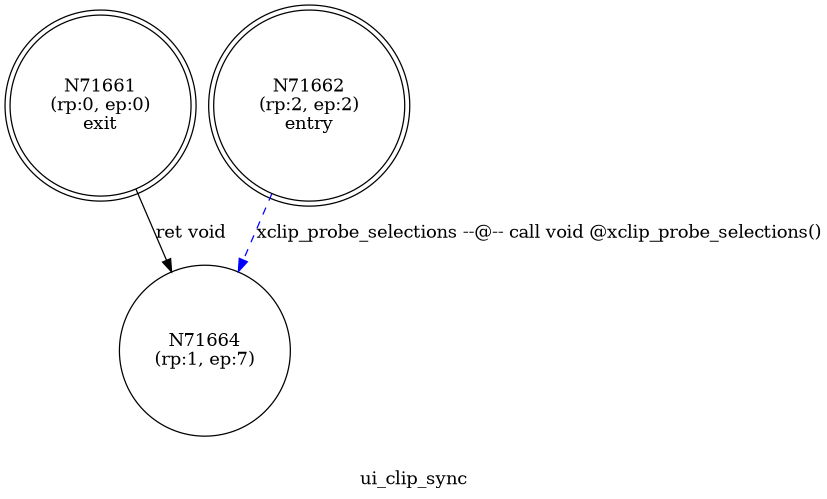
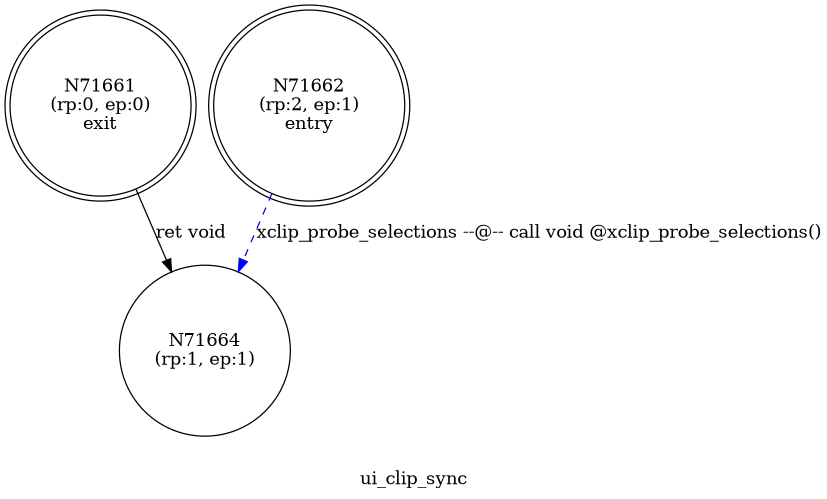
node "N71662 (rp:2, ep:2) entry": label "N71662 (rp:2, ep:2) entry" -> "N71662 (rp:2, ep:1) entry"
node "N71664 (rp:1, ep:7)": label "N71664 (rp:1, ep:7)" -> "N71664 (rp:1, ep:1)"
